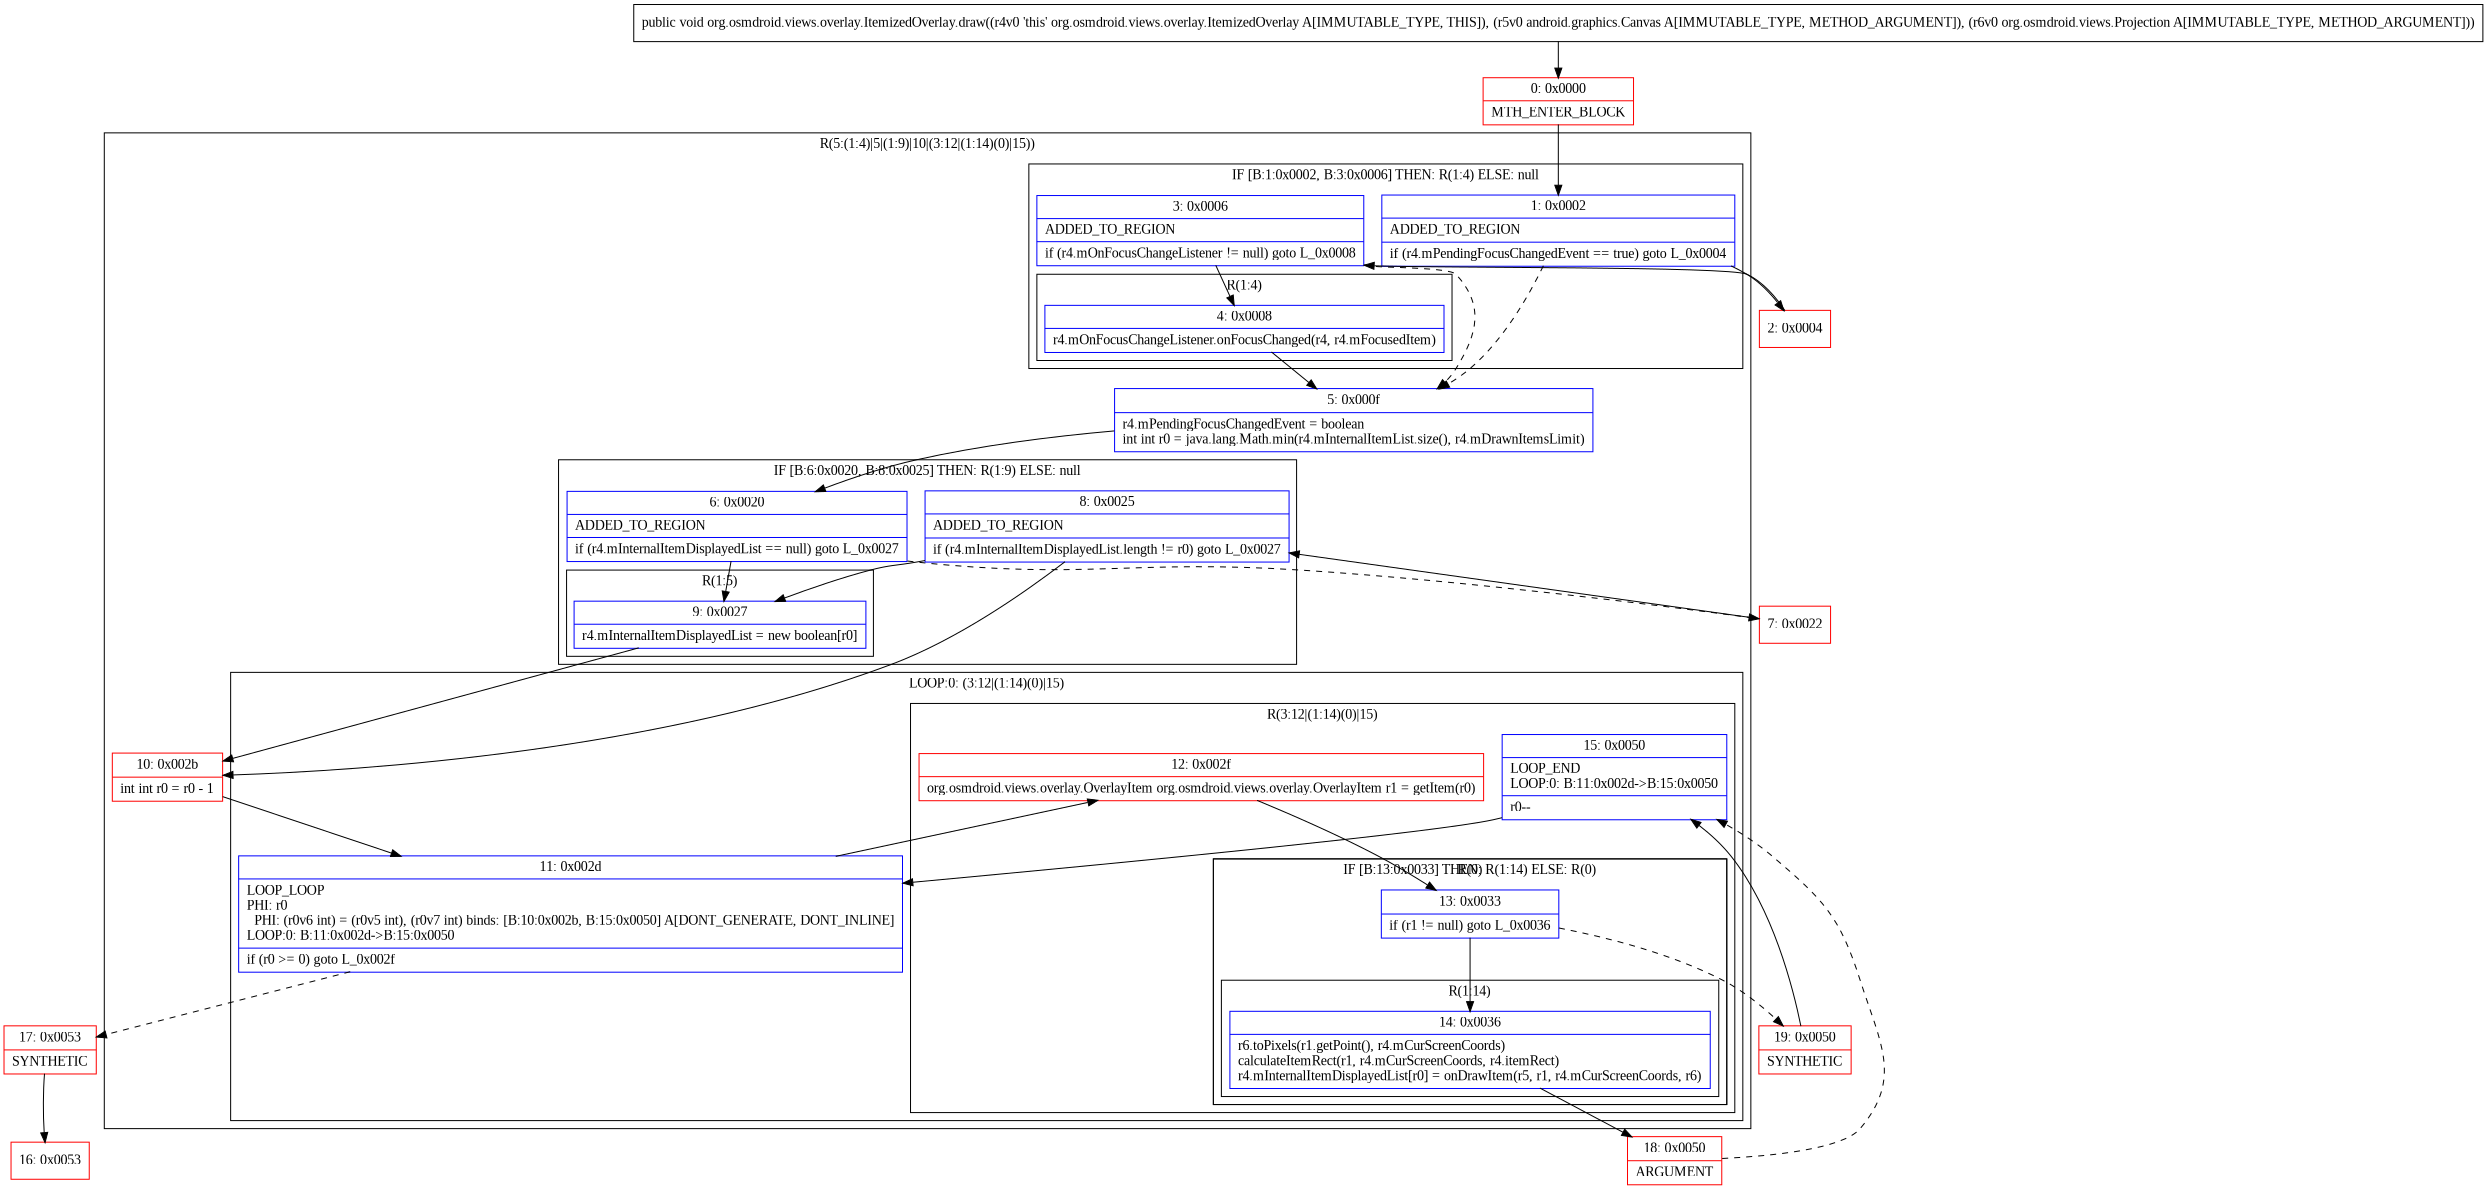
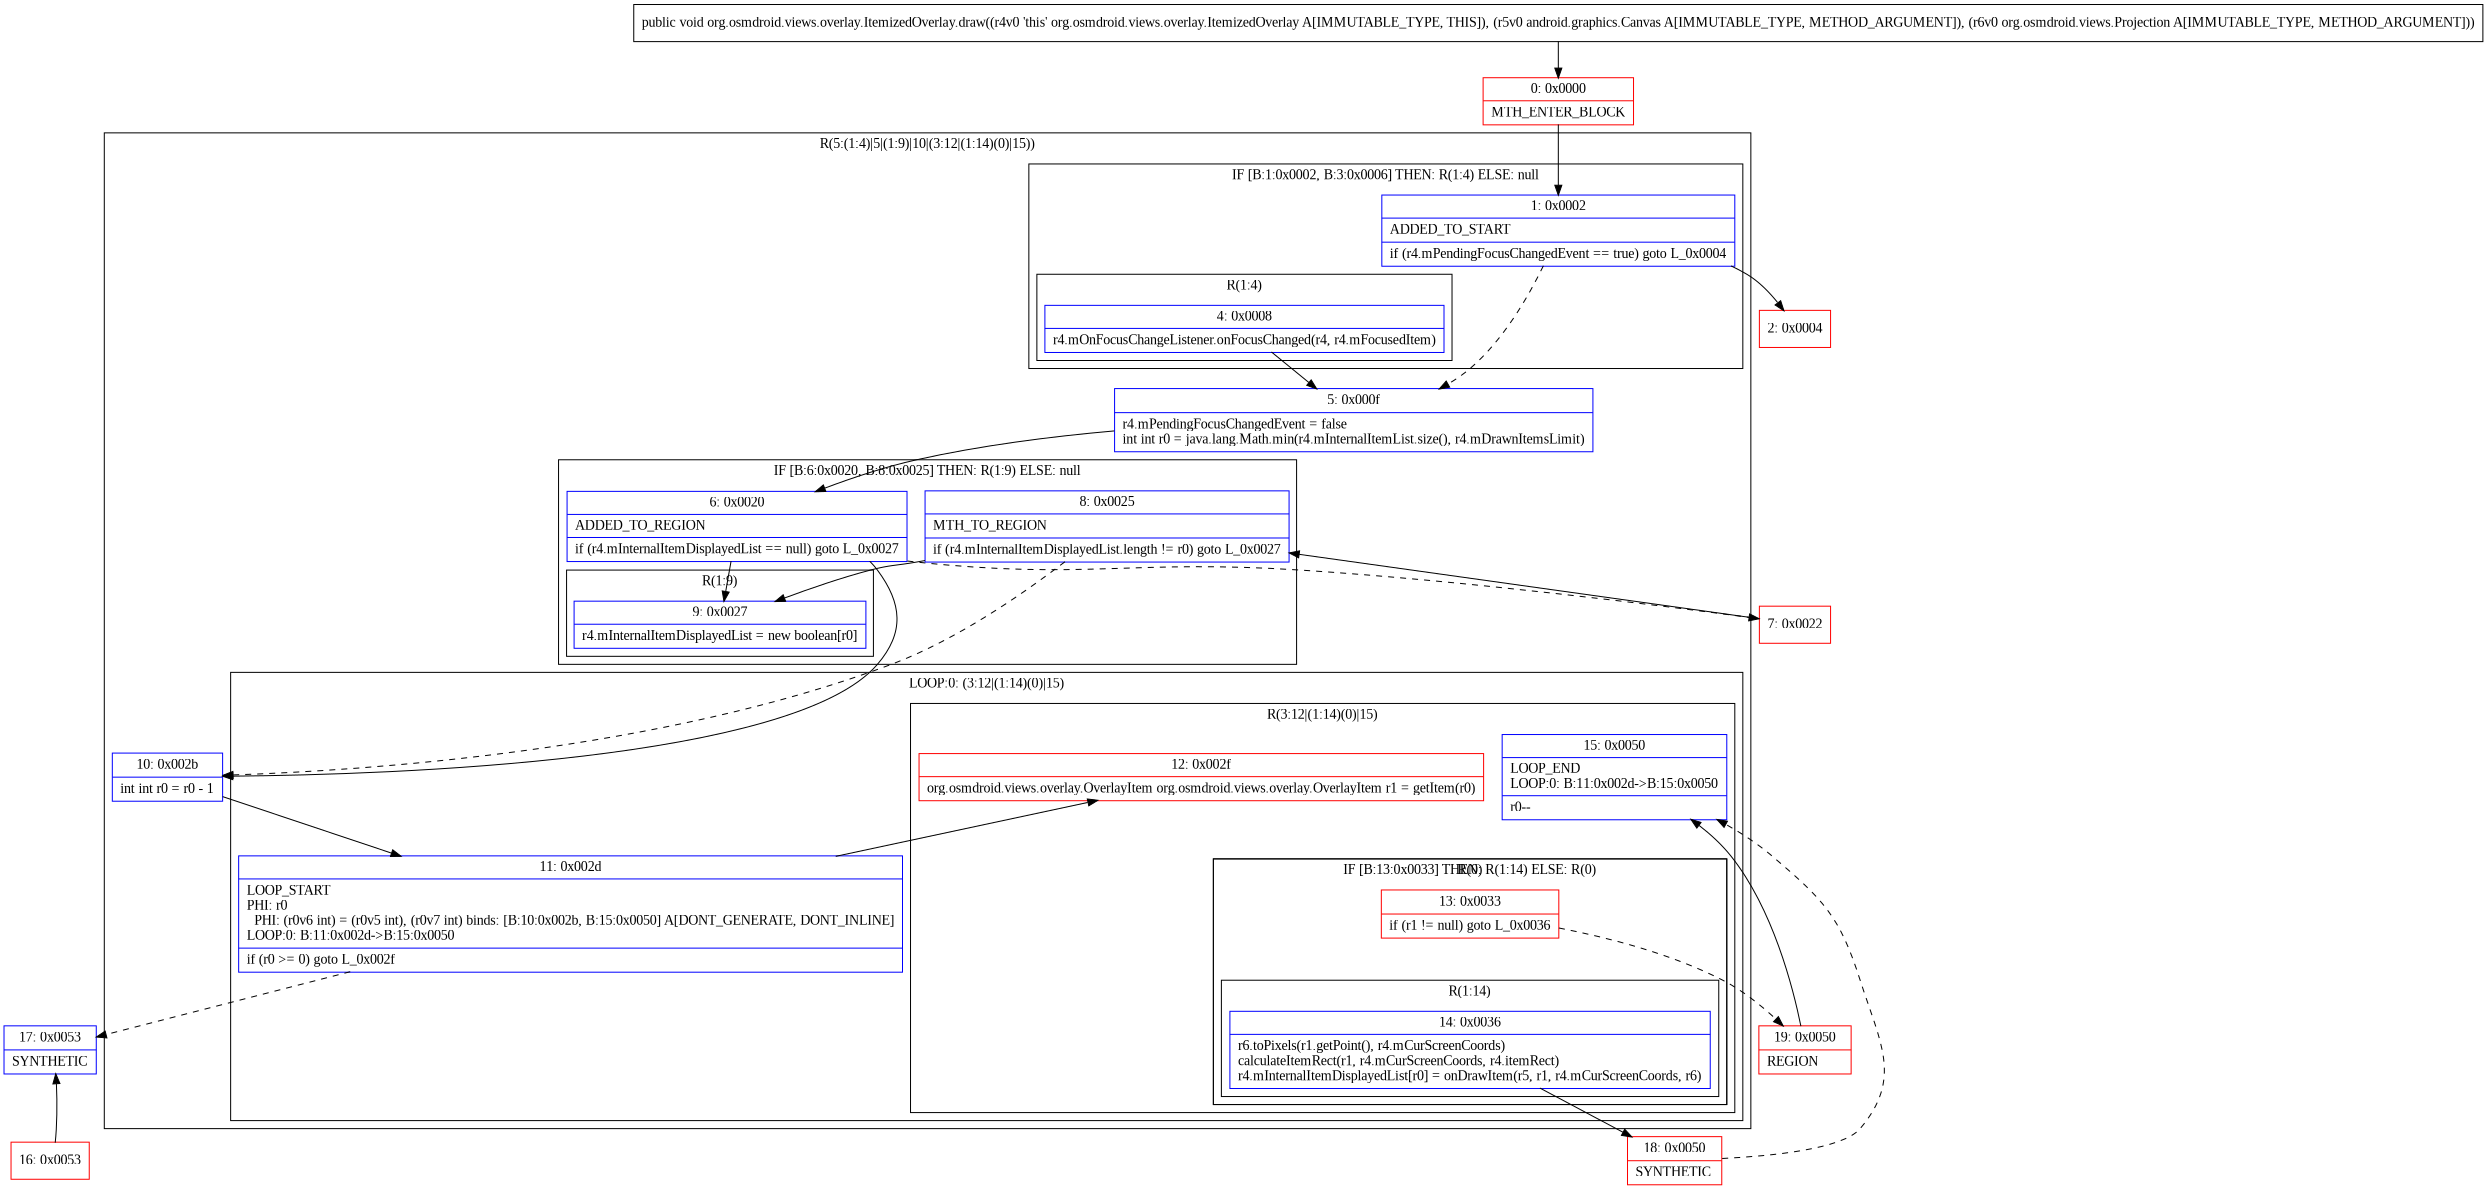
node "1: 0x0002": text "ADDED_TO_REGION" -> "ADDED_TO_START"
node "3: 0x0006": removed
node "5: 0x000f": text "r4.mPendingFocusChangedEvent = boolean" -> "r4.mPendingFocusChangedEvent = false"
node "8: 0x0025": text "ADDED_TO_REGION" -> "MTH_TO_REGION"
cluster "R(1:5)": label "R(1:5)" -> "R(1:9)"
edge "9: 0x0027" -> "10: 0x002b": now "6: 0x0020" -> "10: 0x002b"
edge "8: 0x0025" -> "10: 0x002b": style solid -> dashed
node "10: 0x002b": color red -> blue
edge "12: 0x002f" -> "13: 0x0033": removed
edge "15: 0x0050" -> "11: 0x002d": removed
node "11: 0x002d": text "LOOP_LOOP" -> "LOOP_START"
node "13: 0x0033": color blue -> red
edge "13: 0x0033" -> "14: 0x0036": removed
node "17: 0x0053": color red -> blue
node "19: 0x0050": text "SYNTHETIC" -> "REGION"
edge "17: 0x0053" -> "16: 0x0053": reversed
node "18: 0x0050": text "ARGUMENT" -> "SYNTHETIC"
